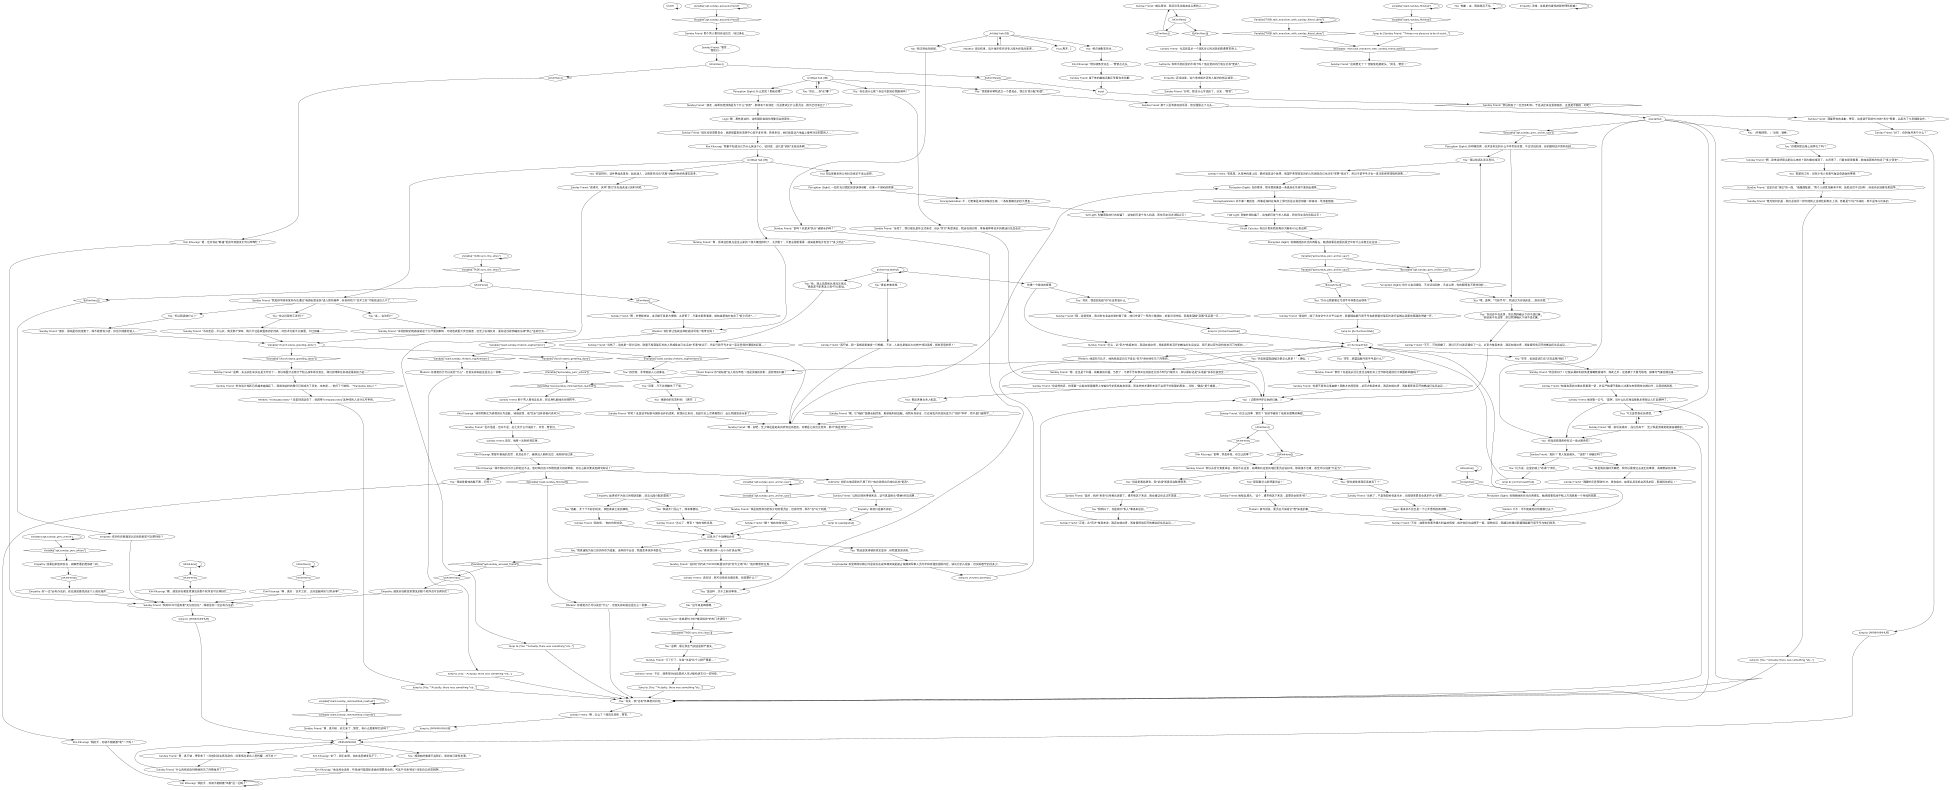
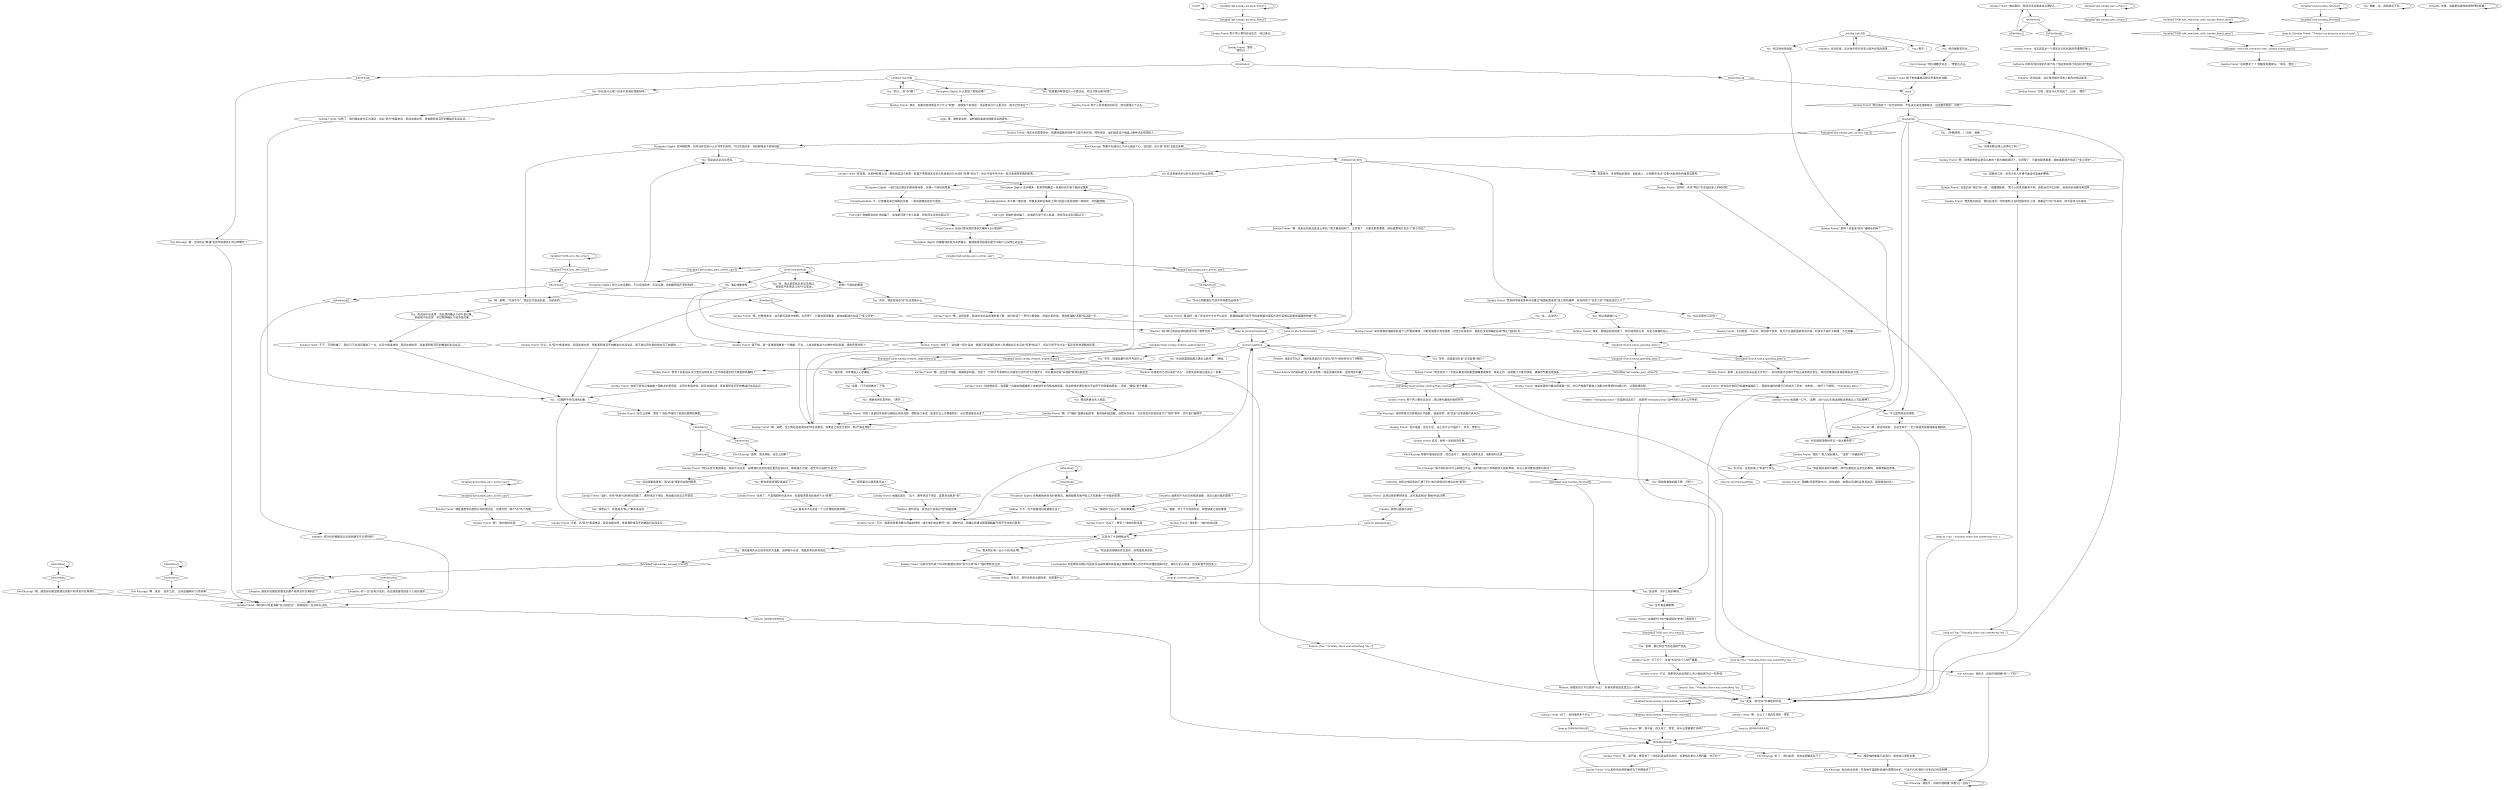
node "Sunday Friend: “我接受你的道歉，警官，这是源于我对RCM的*充分*尊重，以及为了今后继续合作。”": removed
node "Empathy: 他看起来悠闲自在，就像普通的度假者一样。": removed
edge "Sunday Friend: 他深吸一口气。“是啊，没什么比在海边散散步更能让人打起精神了。”" -> "You: “其实，我*还有*件事想问问你。”": removed
